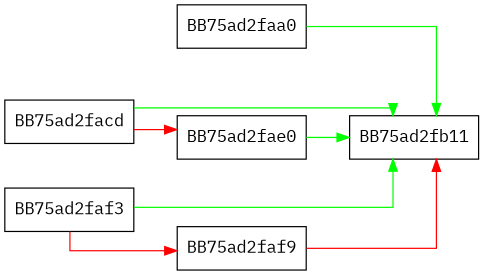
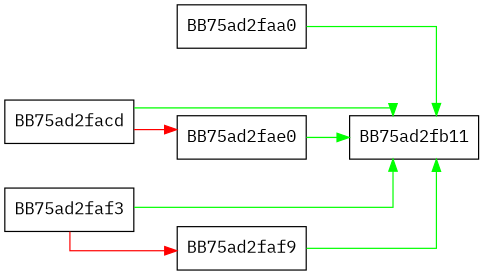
edge "BB75ad2faf9" -> "BB75ad2fb11": color red -> green
